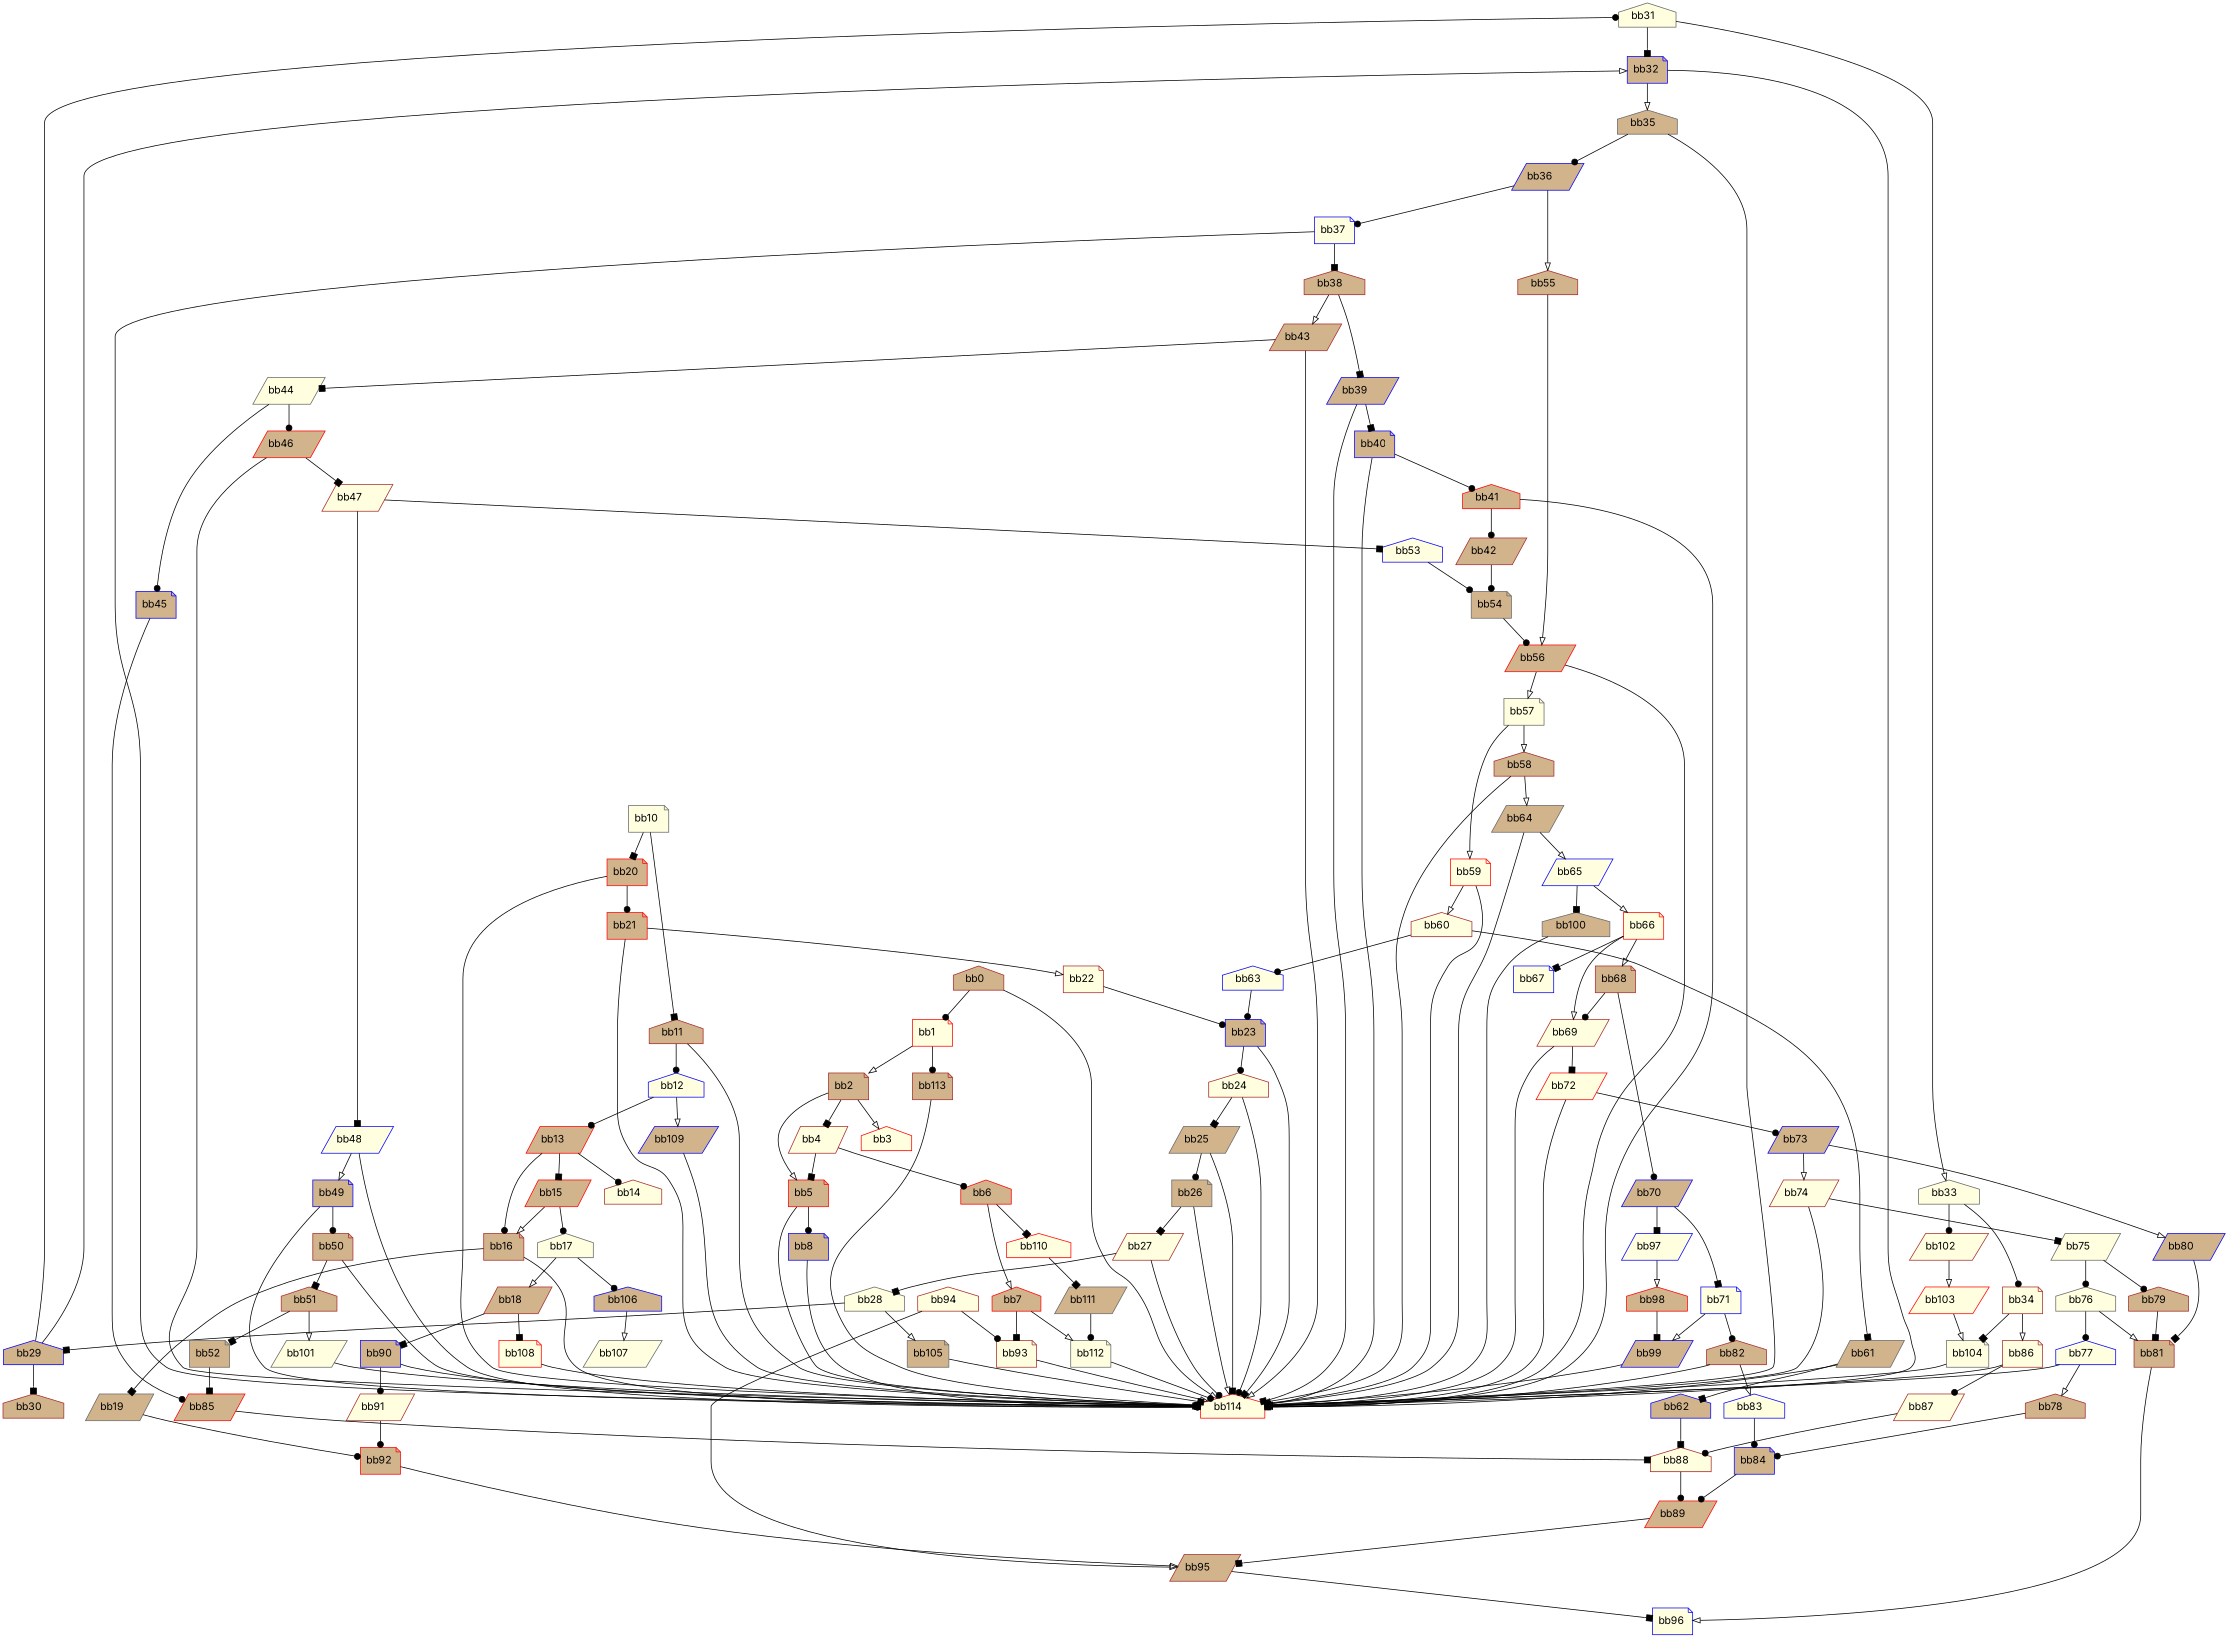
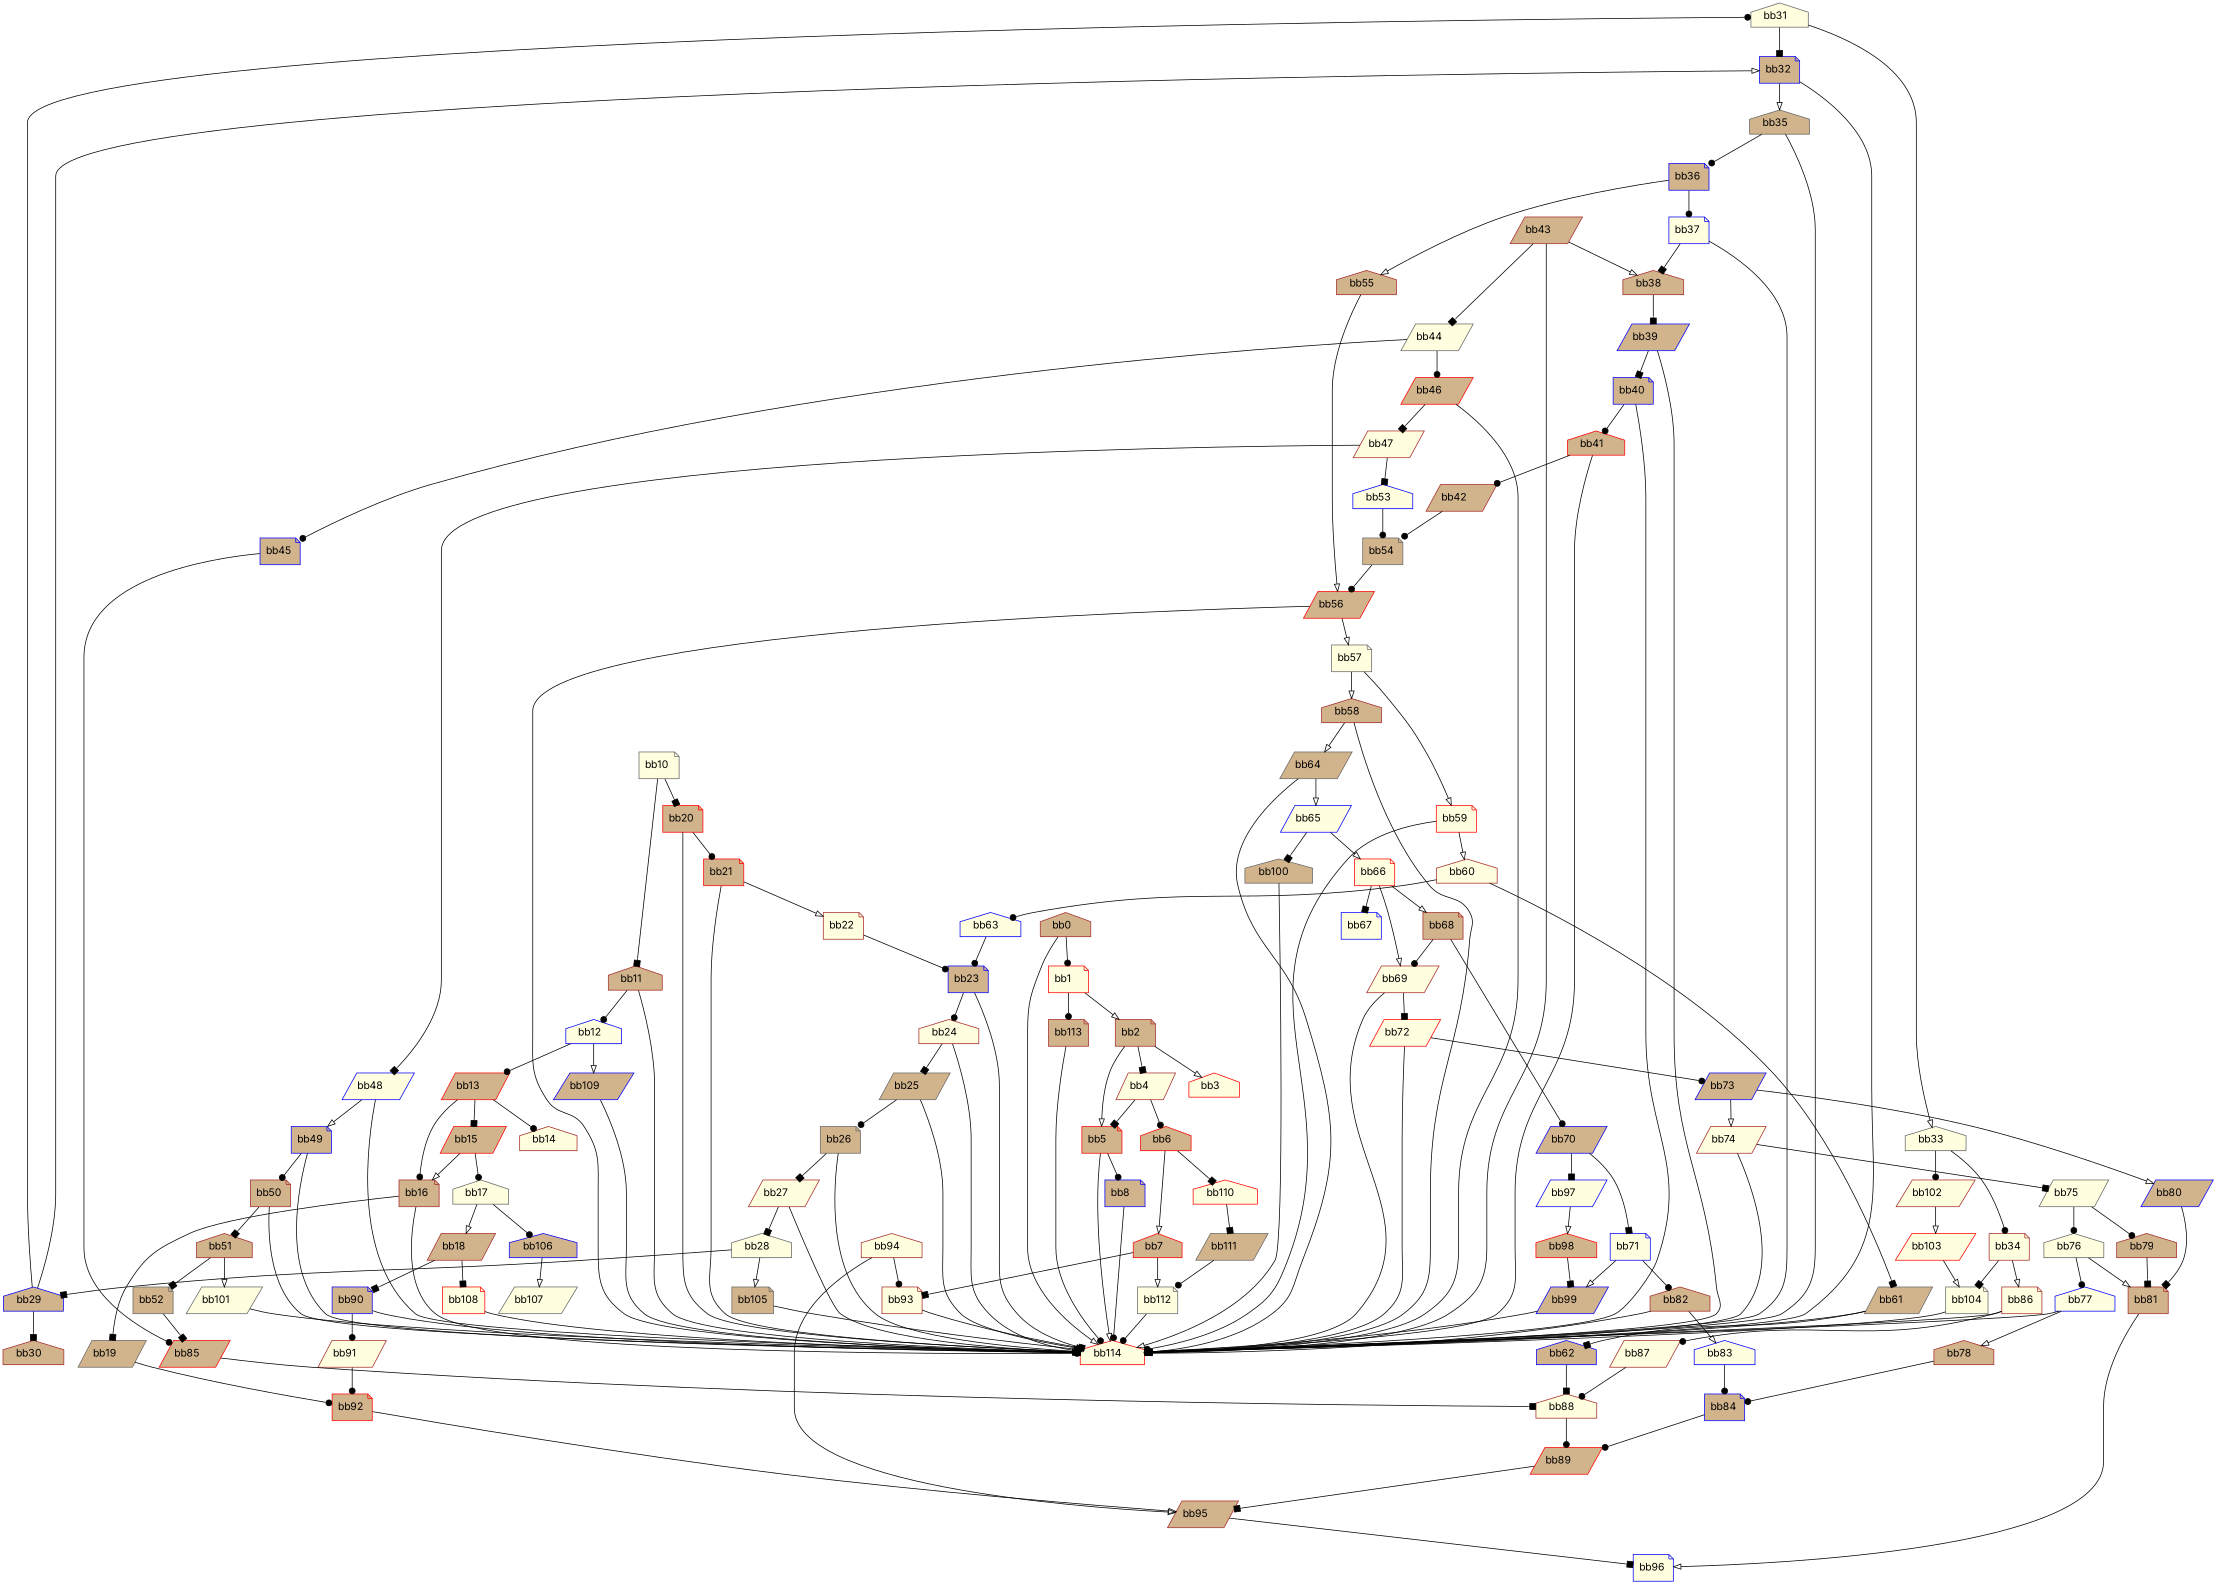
node "bb36": shape parallelogram -> note
edge "bb38" -> "bb43": reversed
